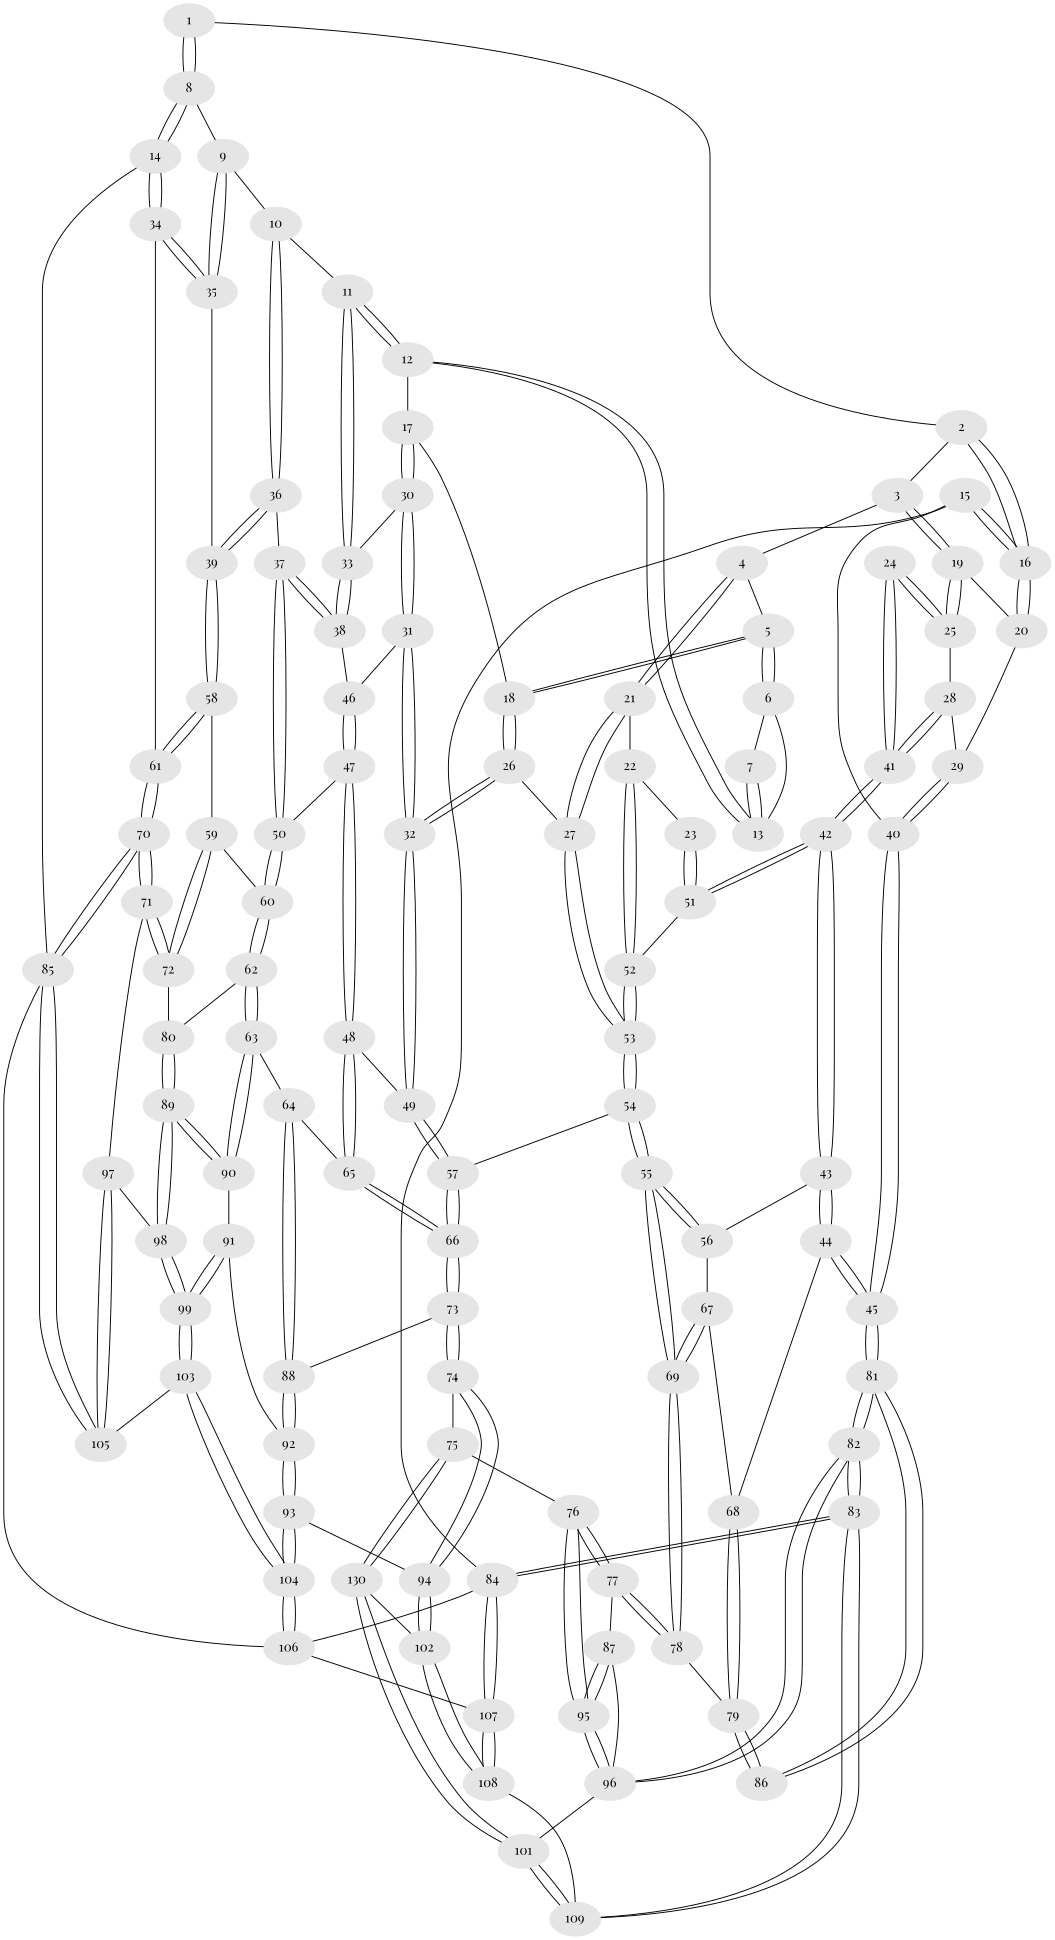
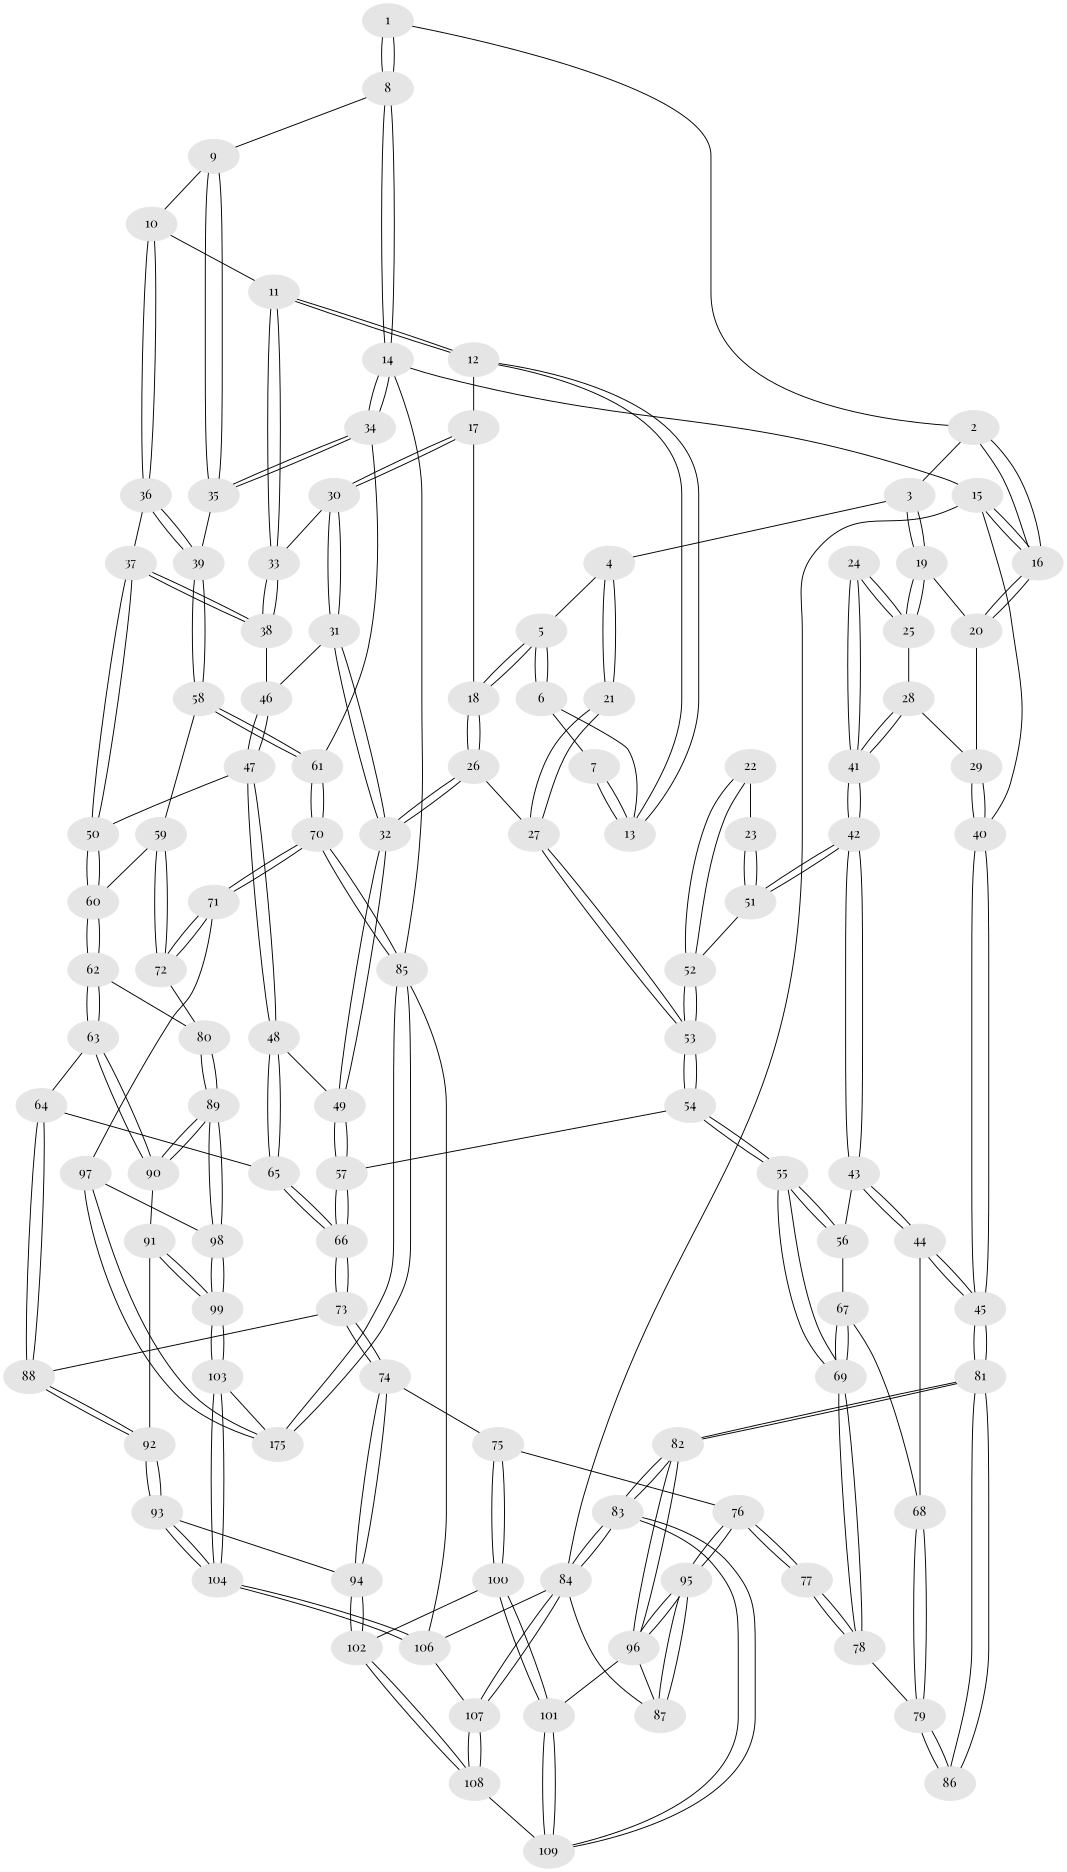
edge "14" -- "15": added
edge "21" -- "22": removed
node "105": label "105" -> "175"
node "130": label "130" -> "100"
edge "77" -- "87": now "84" -- "87"
